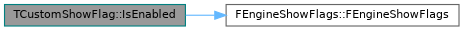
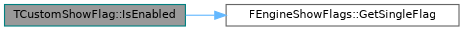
node "FEngineShowFlags::FEngineShowFlags": label "FEngineShowFlags::FEngineShowFlags" -> "FEngineShowFlags::GetSingleFlag"
